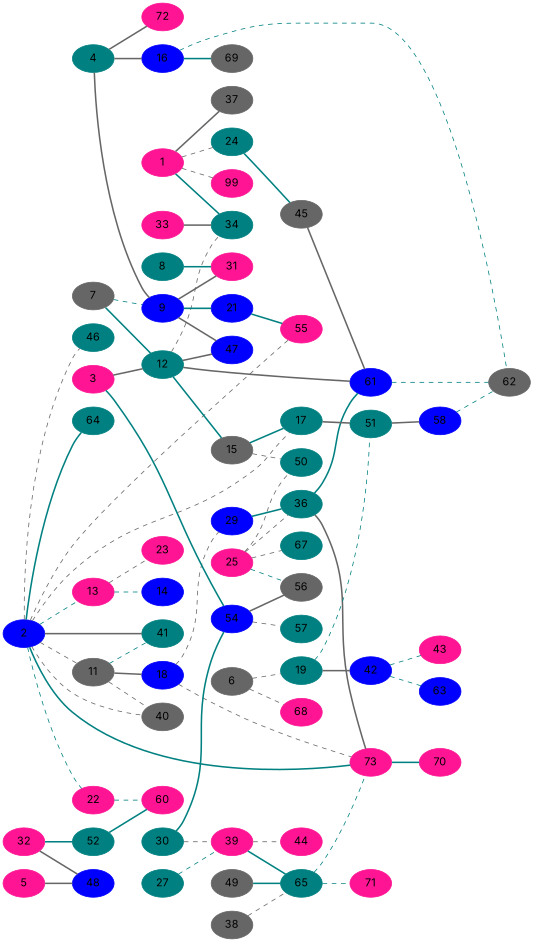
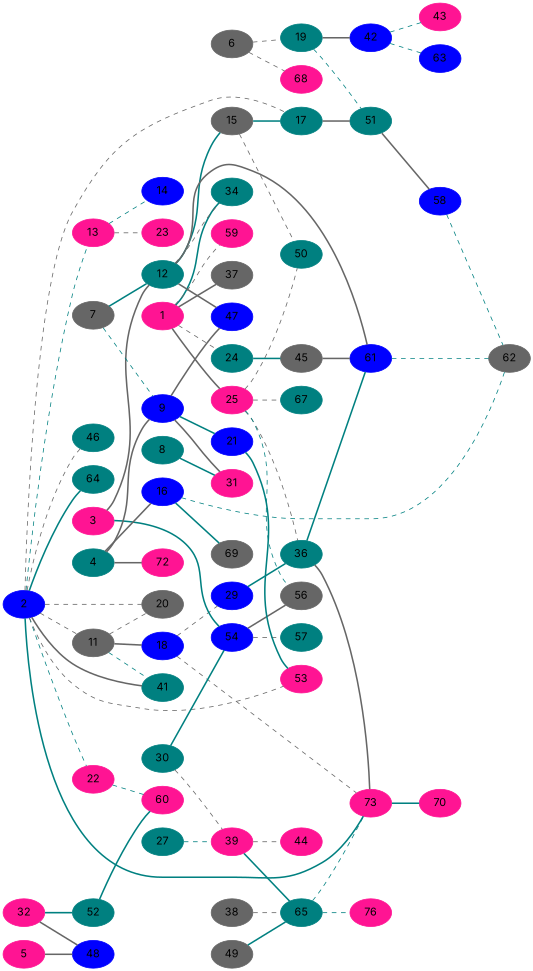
node "99": label "99" -> "59"
node "33": removed
node "55": label "55" -> "53"
edge "1" -- "25": added
node "40": label "40" -> "20"
node "71": label "71" -> "76"
